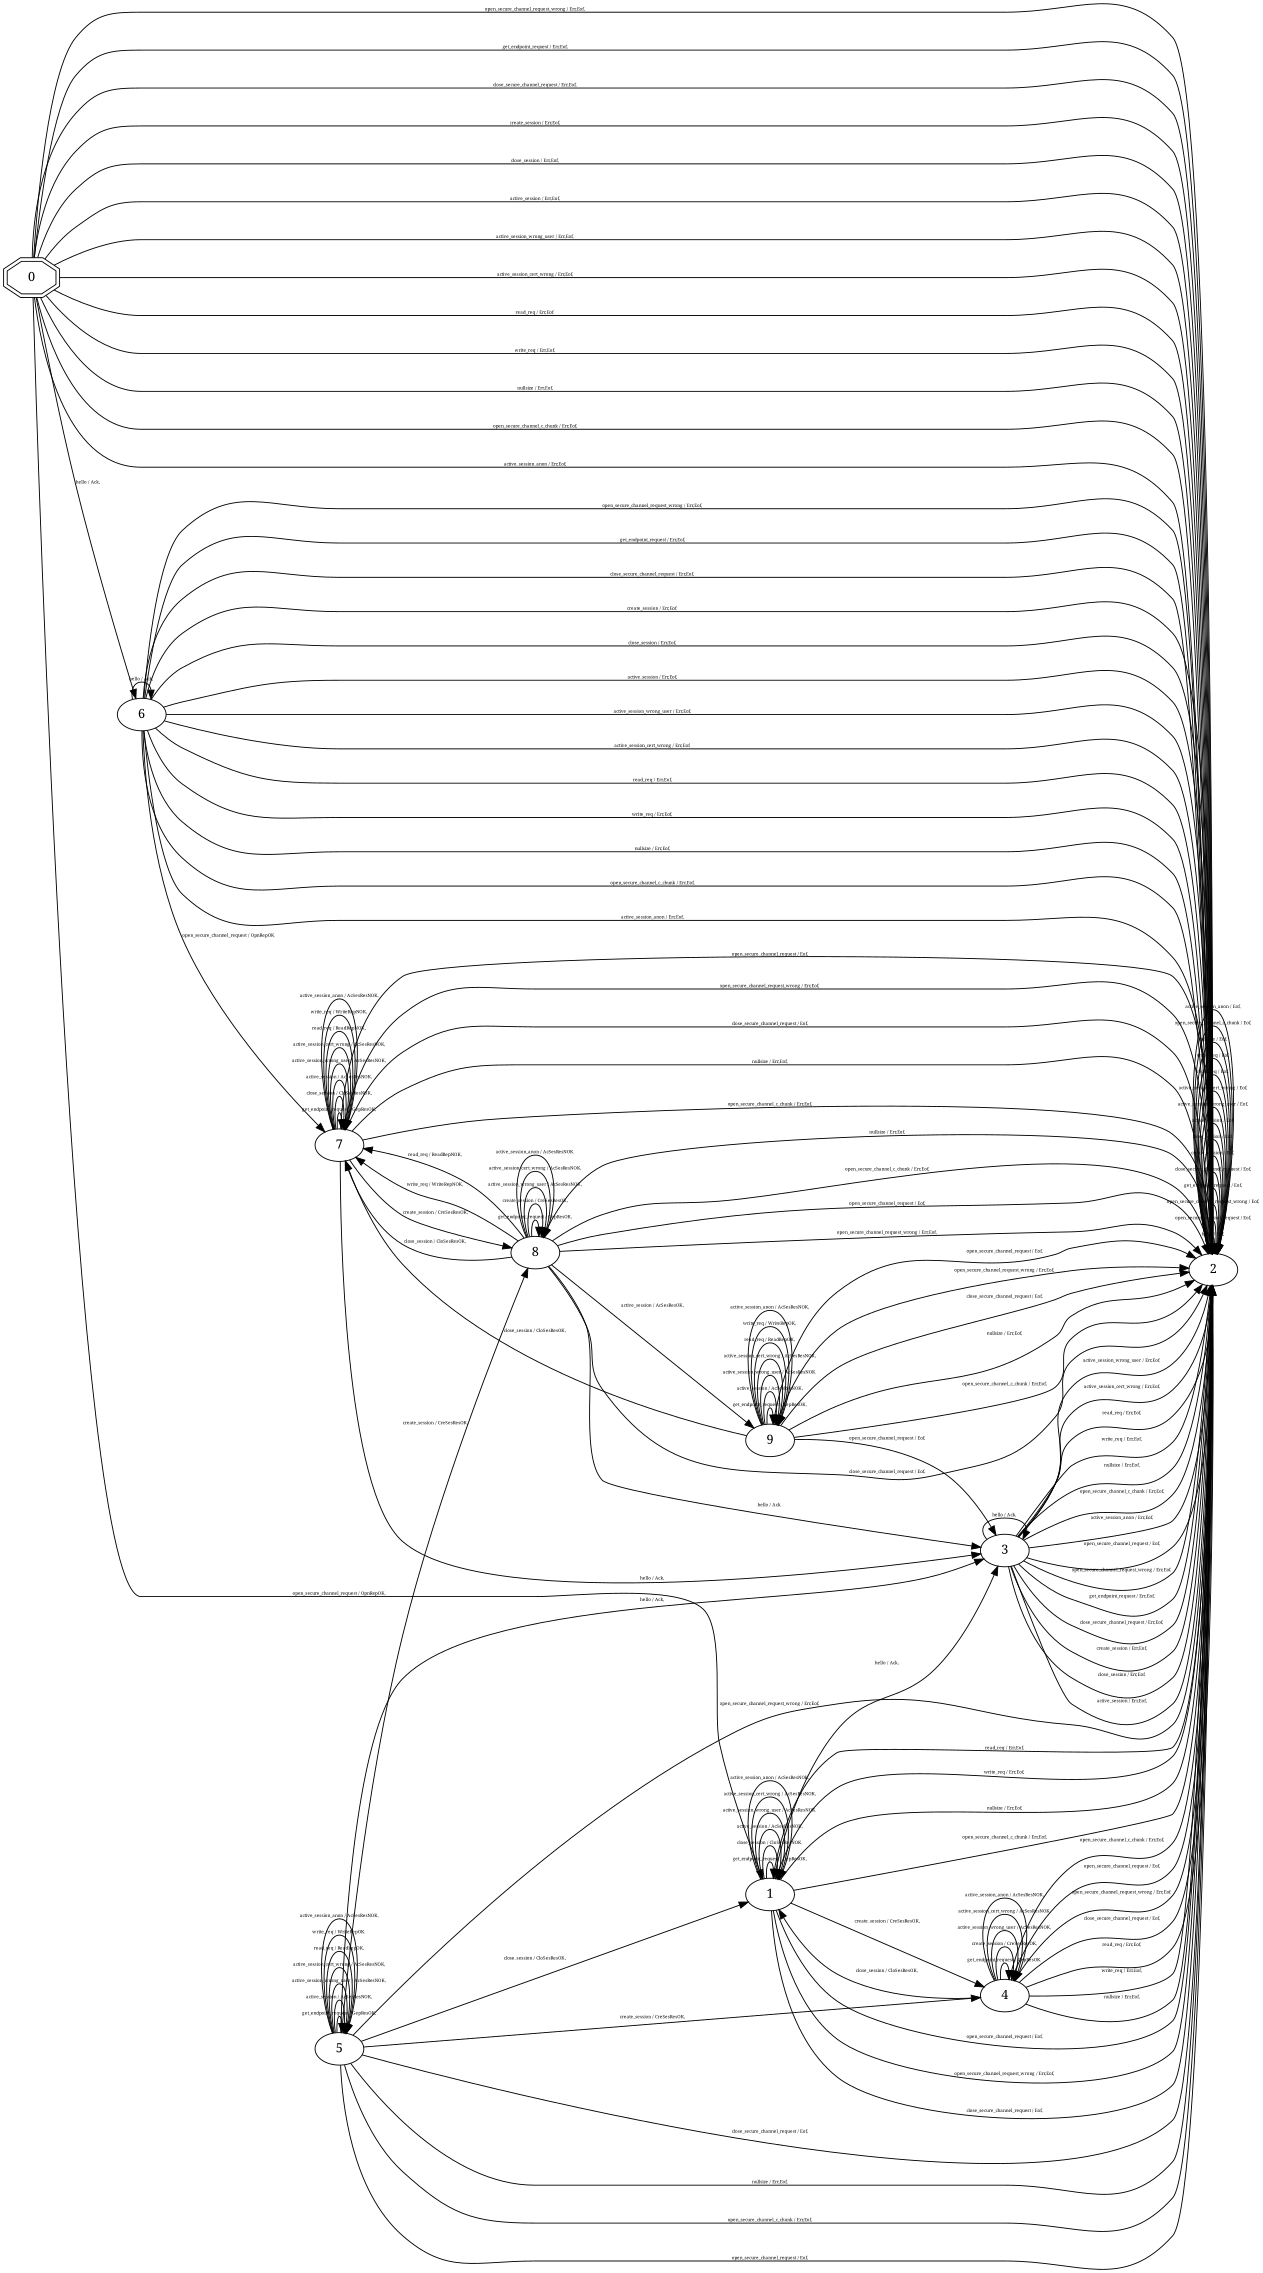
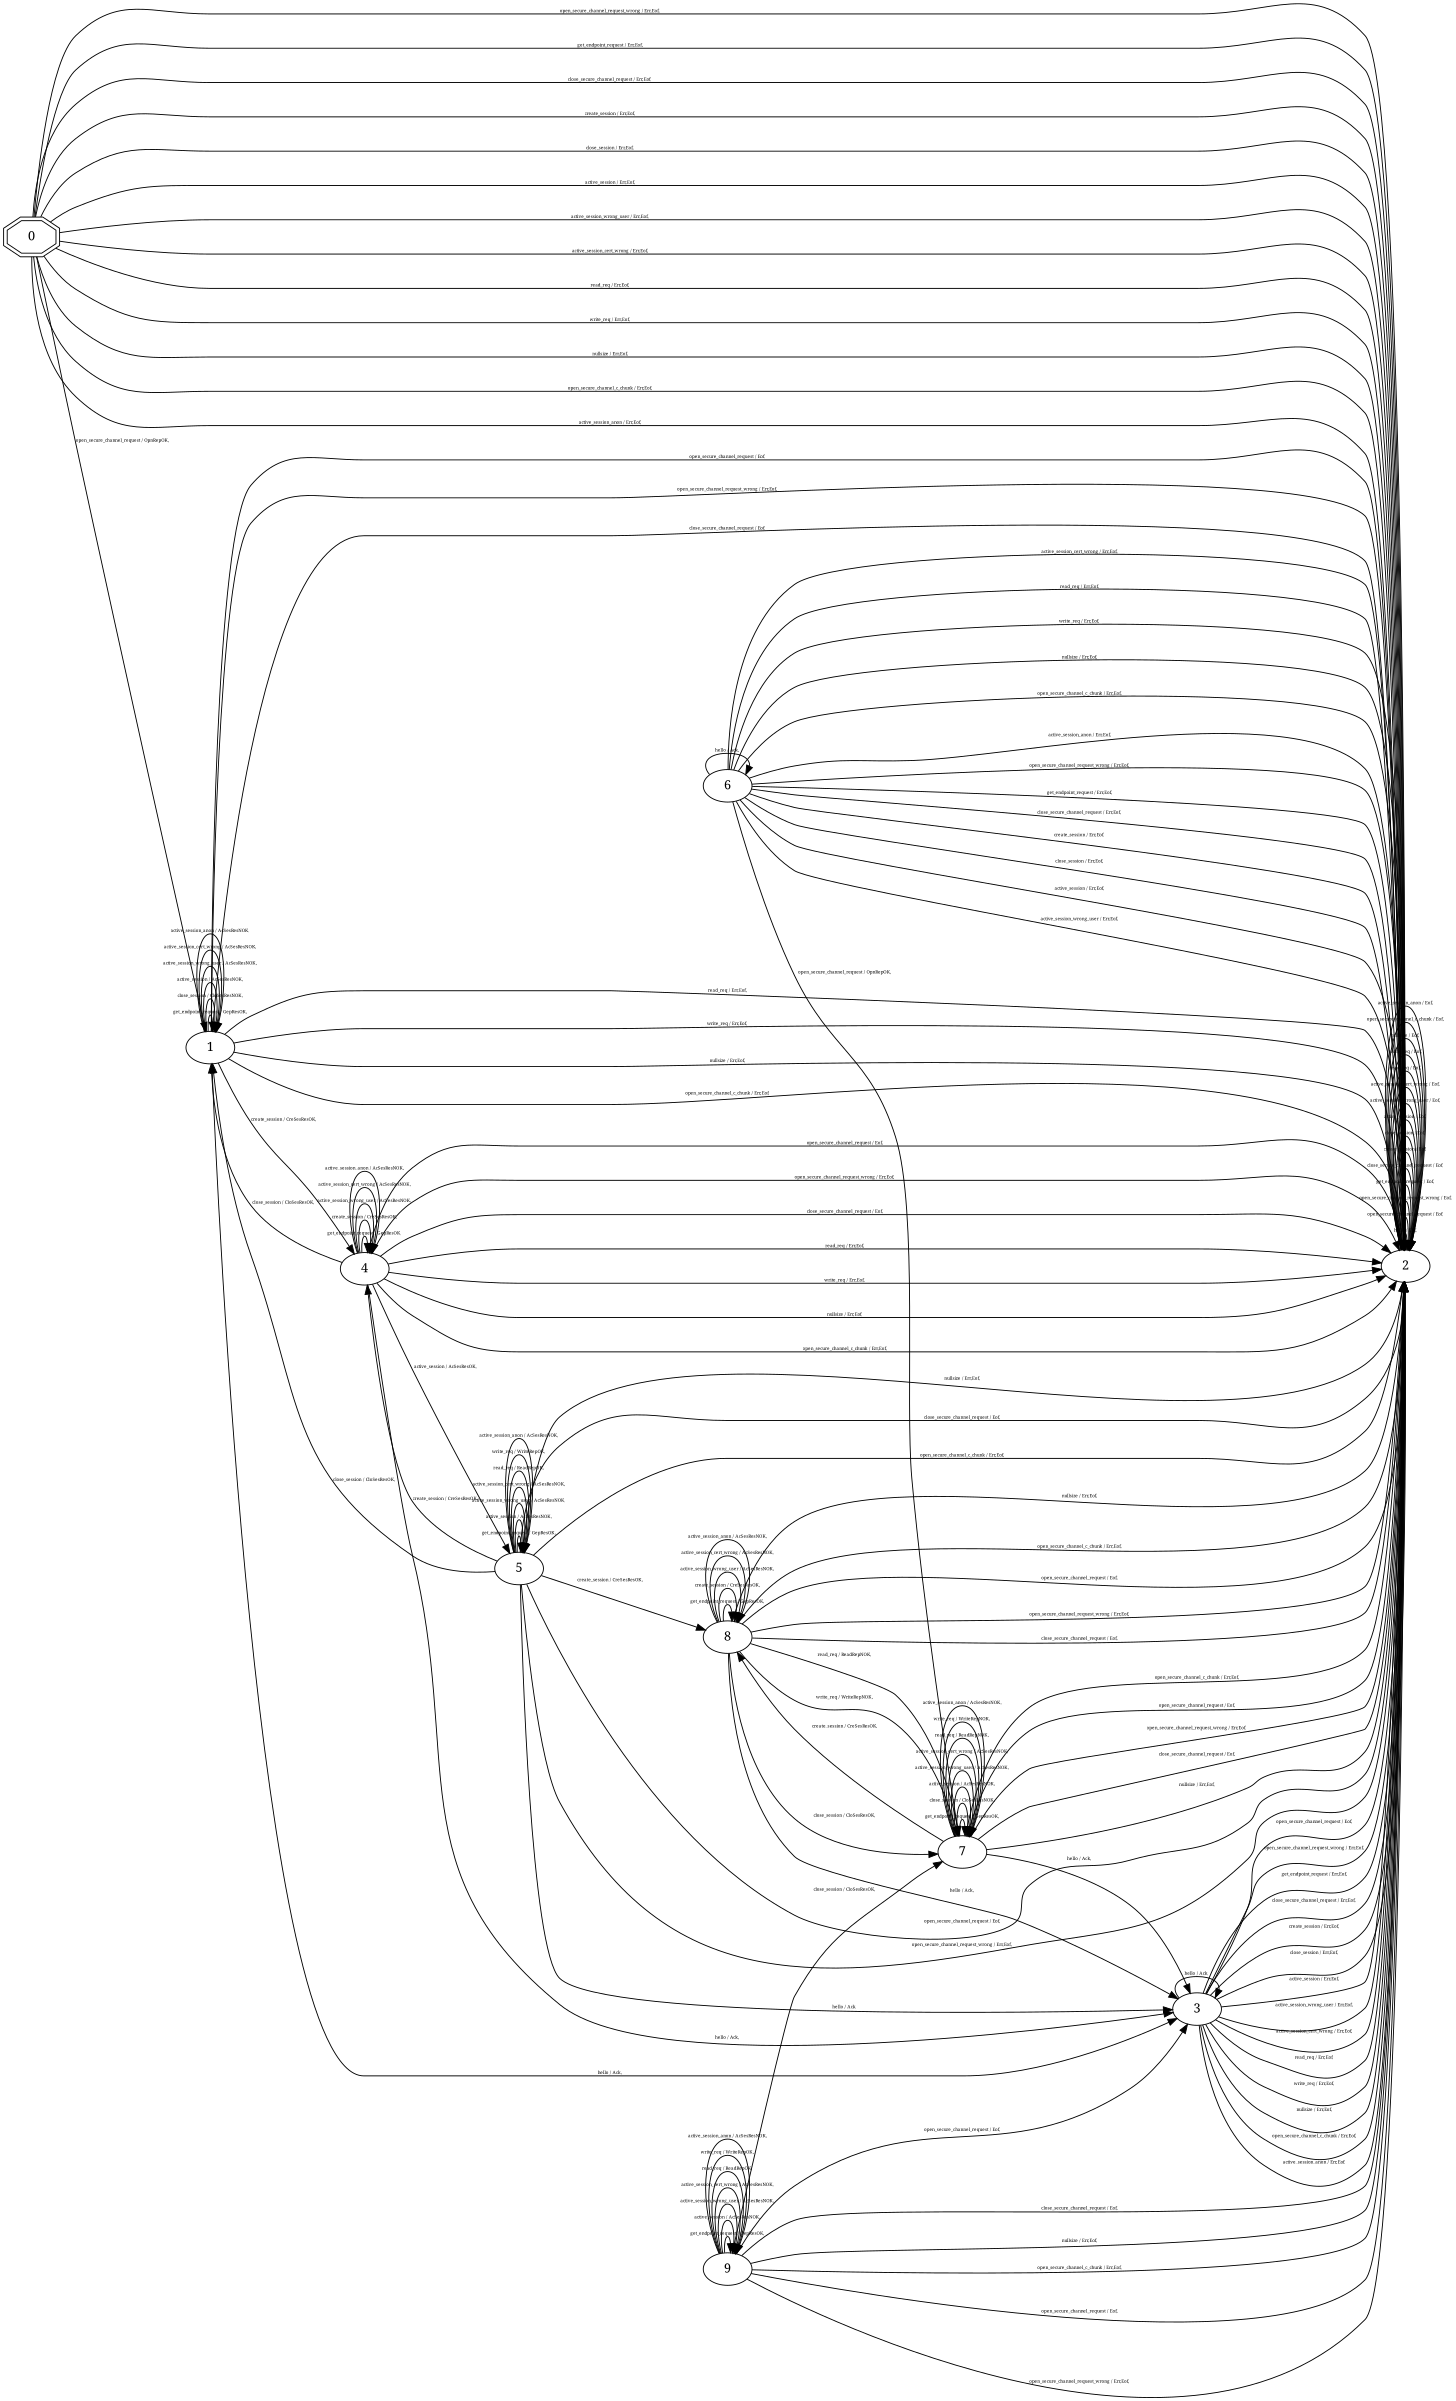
edge "0" -> "6": removed, label "hello / Ack,"
edge "8" -> "9": removed, label "active_session / AcSesResOK,"
edge "4" -> "5": added, label "active_session / AcSesResOK,"
edge "4" -> "3": added, label "hello / Ack,"
